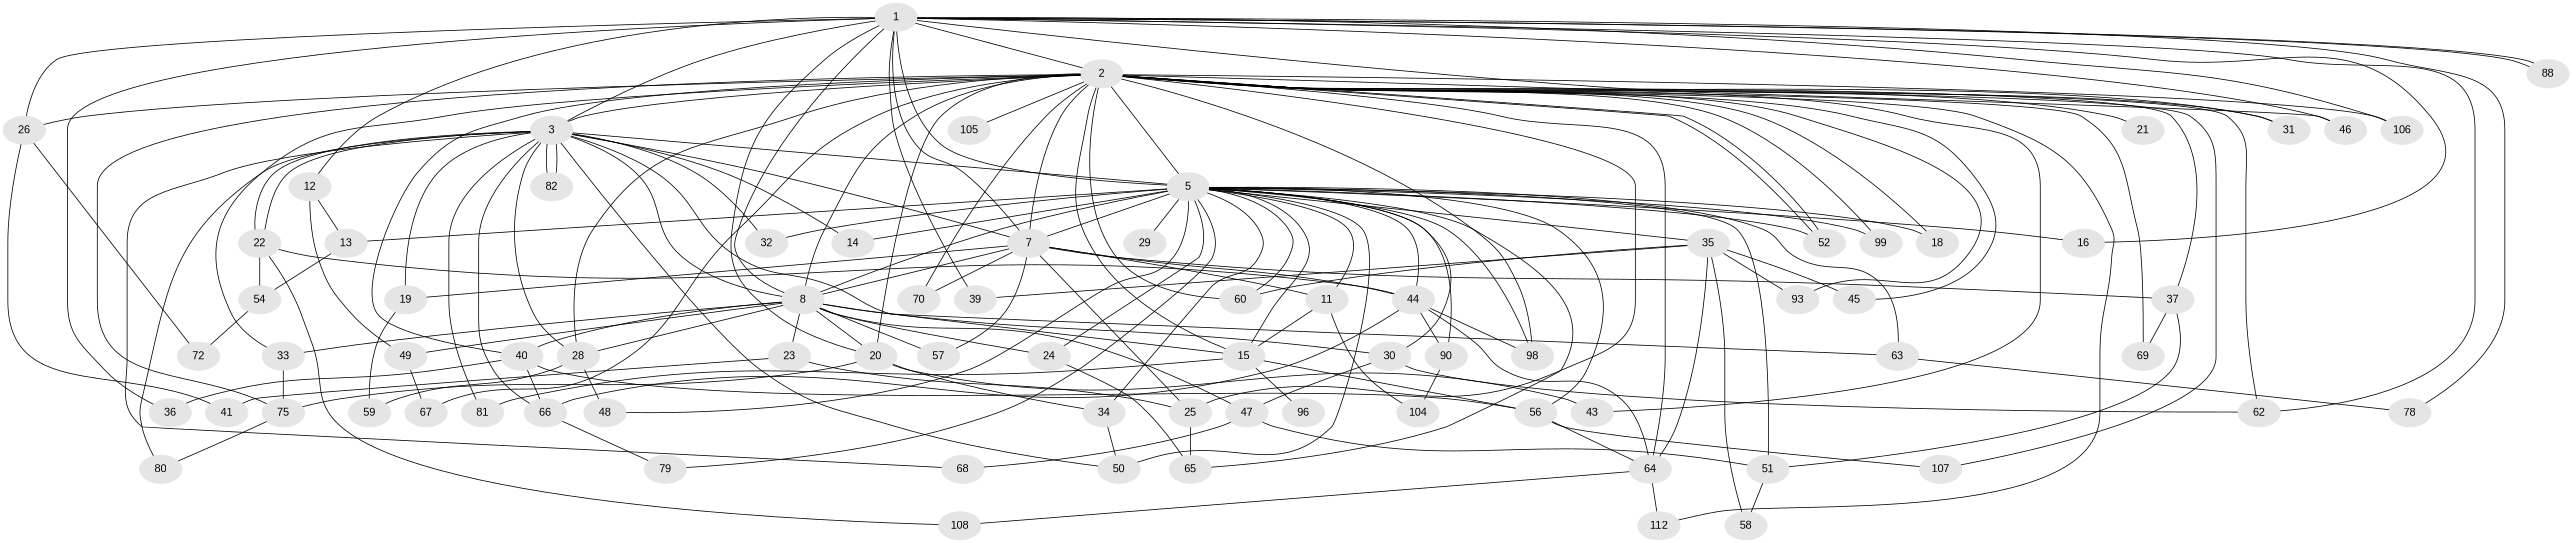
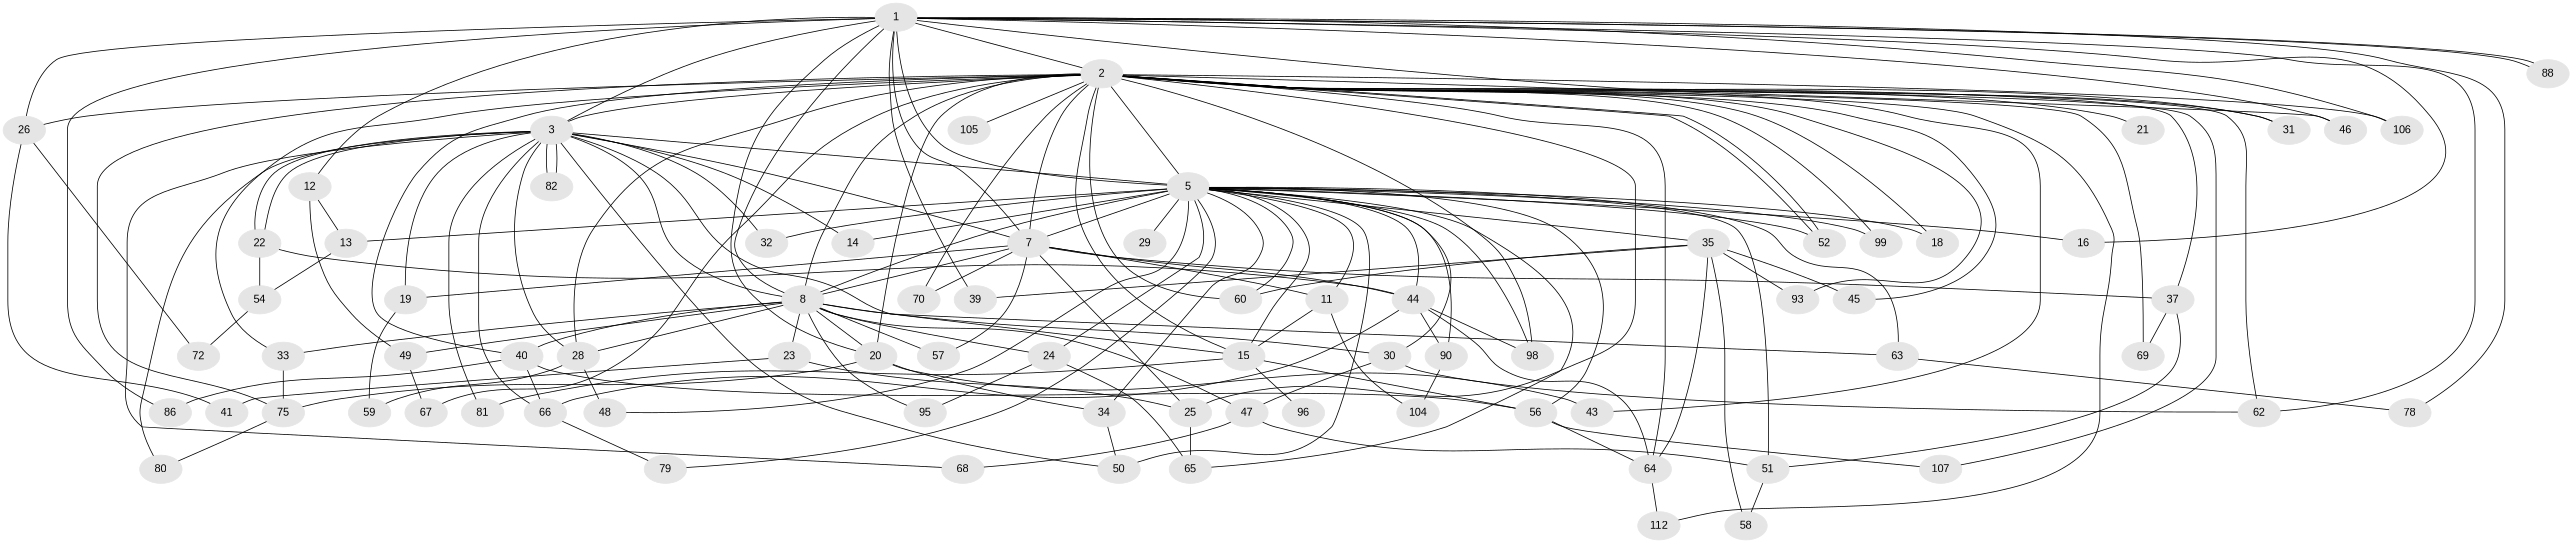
node "36": label "36" -> "86"
node "95": added
node "108": removed
